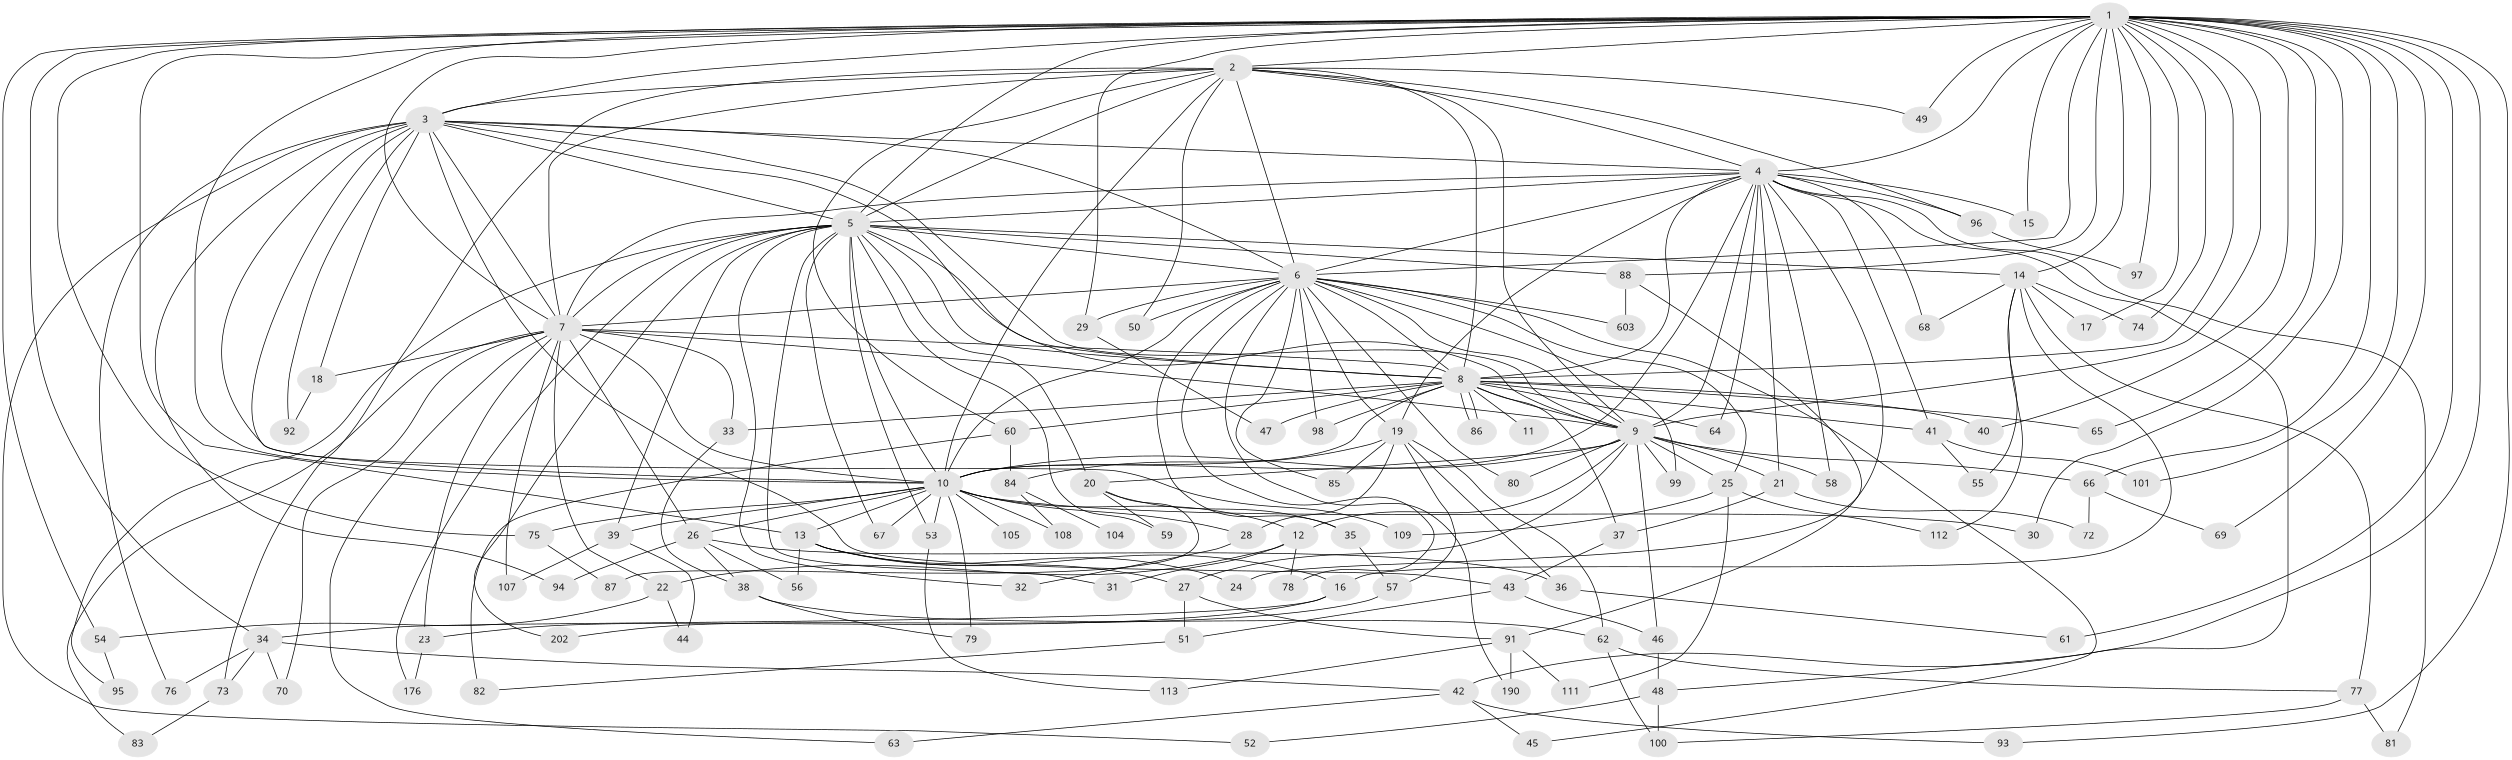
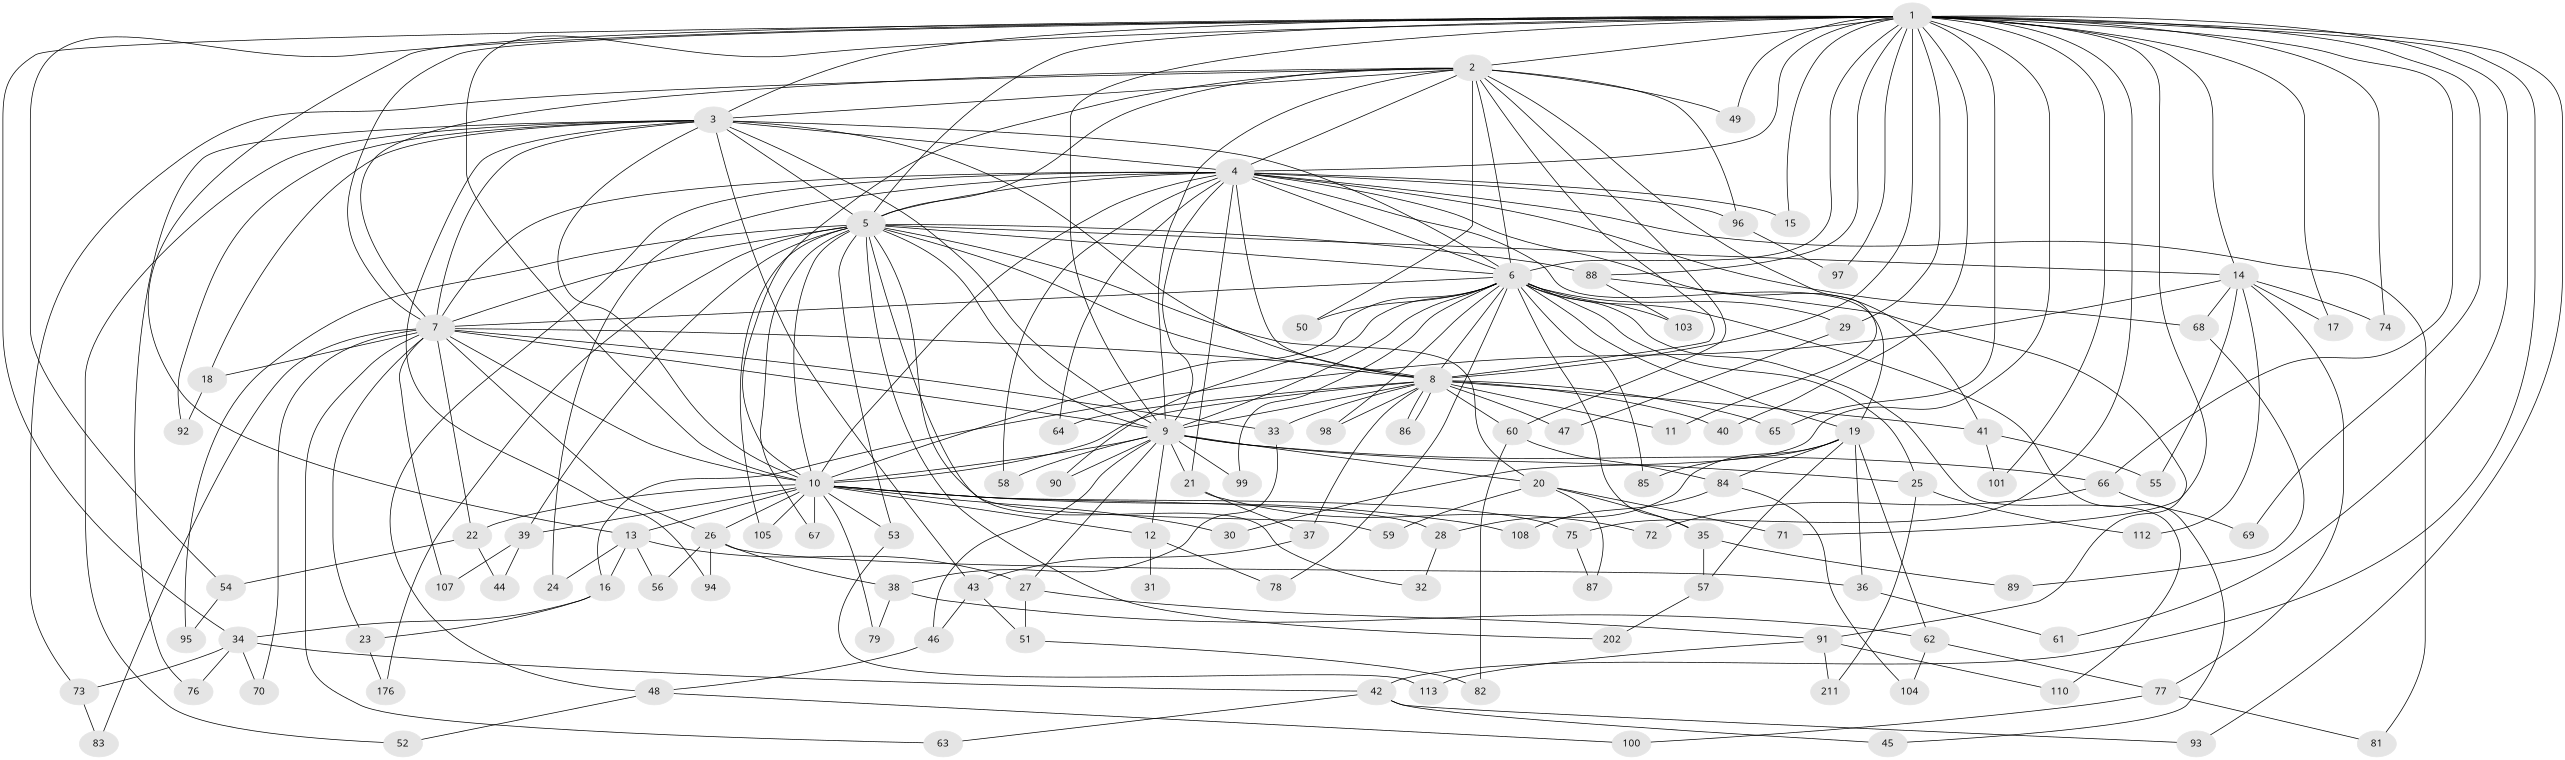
edge "2" -- "11": added
node "603": label "603" -> "103"
node "80": label "80" -> "90"
node "109": removed
node "71": added
edge "5" -- "31": now "5" -- "105"
edge "12" -- "22": now "10" -- "22"
node "89": added
node "190": label "190" -> "110"
node "111": label "111" -> "211"
edge "62" -- "100": now "62" -- "104"
